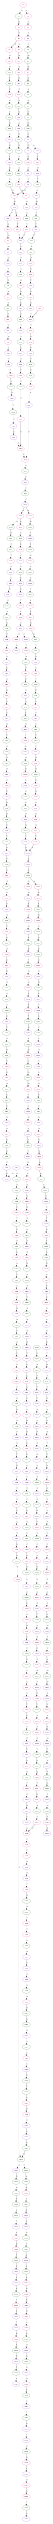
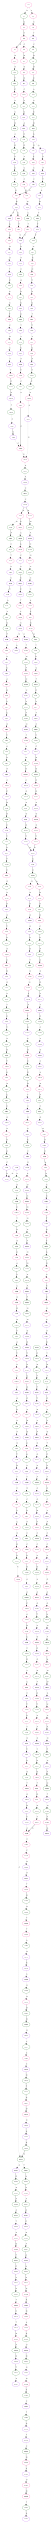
edge "S84" -> "S90": now "S84" -> "S87"
